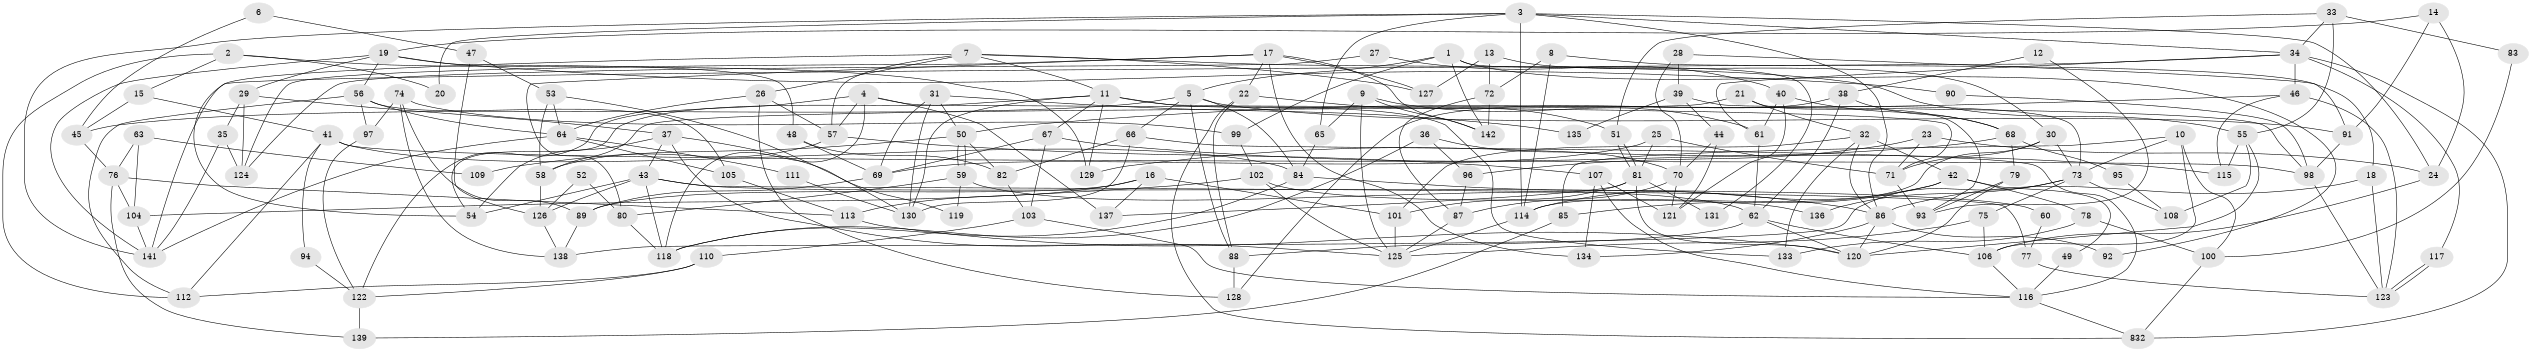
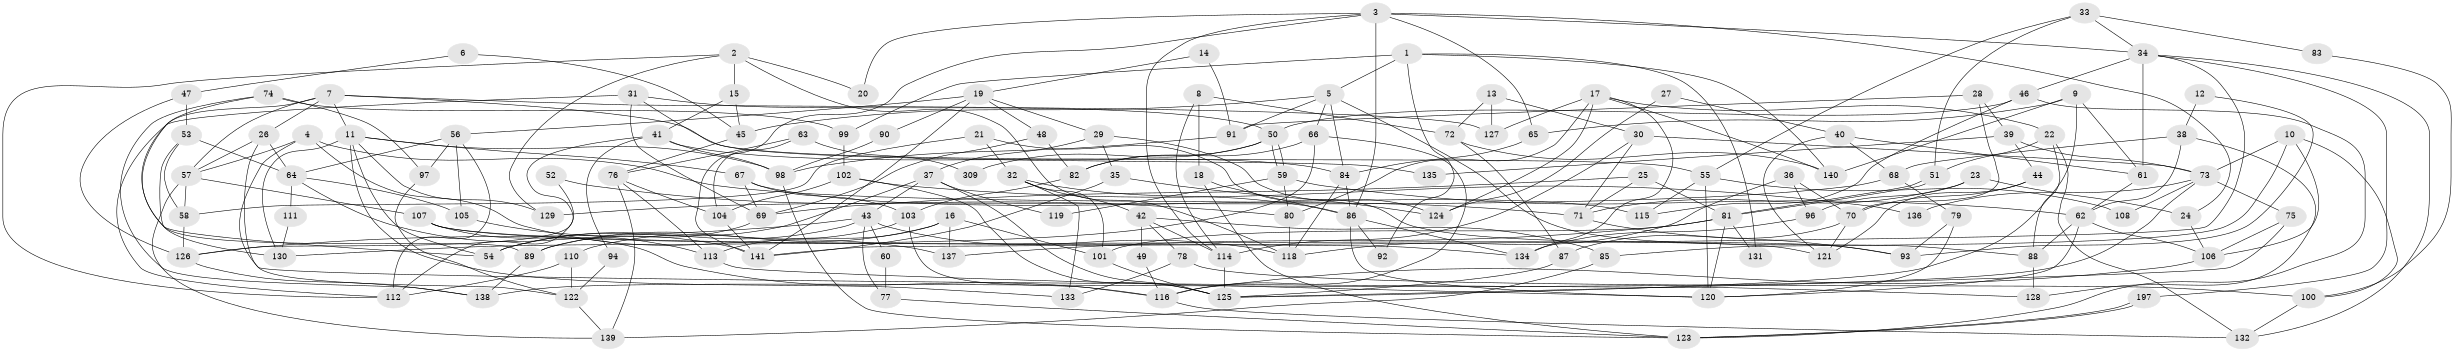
edge "14" -- "24": removed
edge "31" -- "130": now "31" -- "112"
node "142": label "142" -> "140"
edge "4" -- "118": now "2" -- "118"
node "109": label "109" -> "309"
node "95": removed
edge "96" -- "87": now "96" -- "134"
node "117": label "117" -> "197"
edge "57" -- "139": added
node "832": label "832" -> "132"
